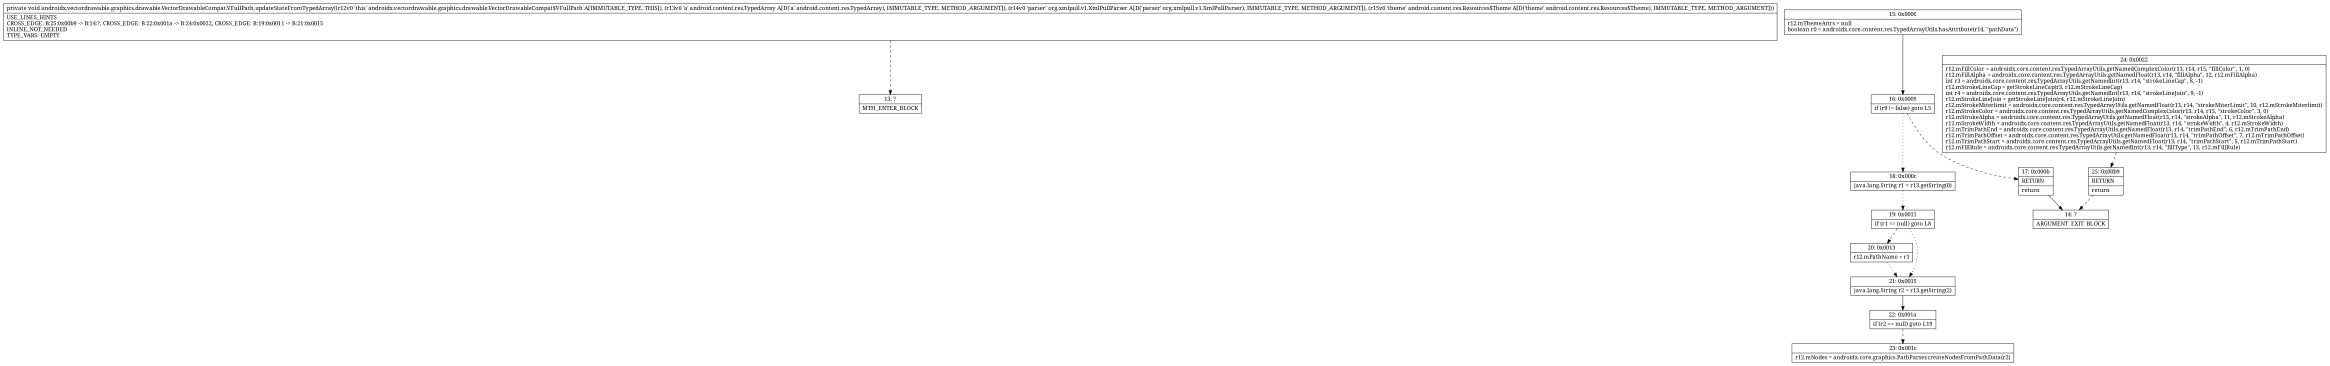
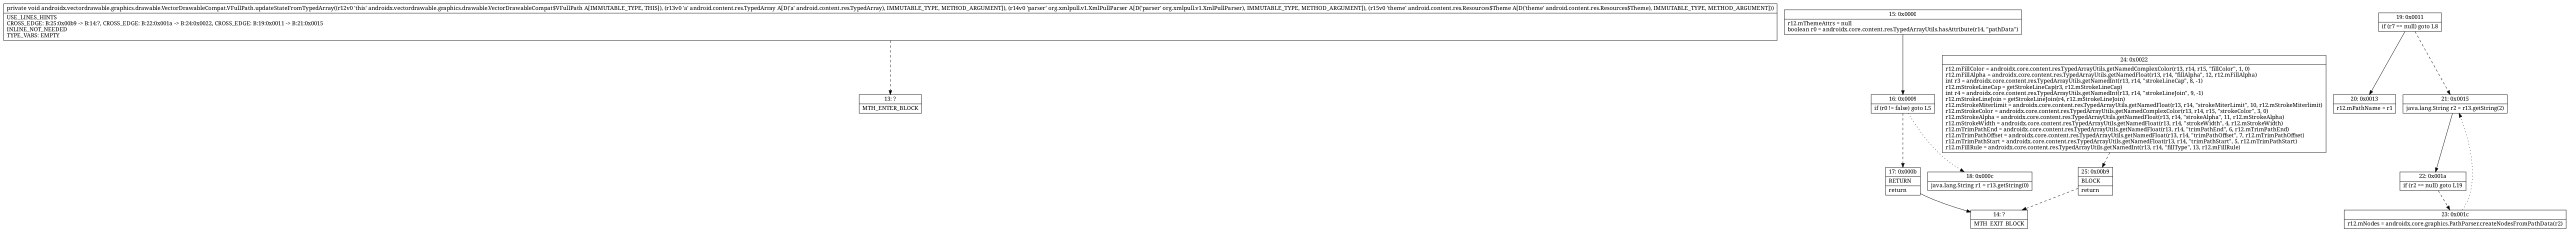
node "16: 0x0009": text "if (r9 != false) goto L5" -> "if (r0 != false) goto L5"
node "25: 0x00b9": text "RETURN" -> "BLOCK"
edge "18: 0x000c" -> "19: 0x0011": removed
node "19: 0x0011": text "if (r1 == null) goto L8" -> "if (r7 == null) goto L8"
node "14: ?": text "ARGUMENT_EXIT_BLOCK" -> "MTH_EXIT_BLOCK"
edge "19: 0x0011" -> "20: 0x0013": style dashed -> solid
edge "19: 0x0011" -> "21: 0x0015": style dotted -> dashed
edge "20: 0x0013" -> "21: 0x0015": now "23: 0x001c" -> "21: 0x0015"
